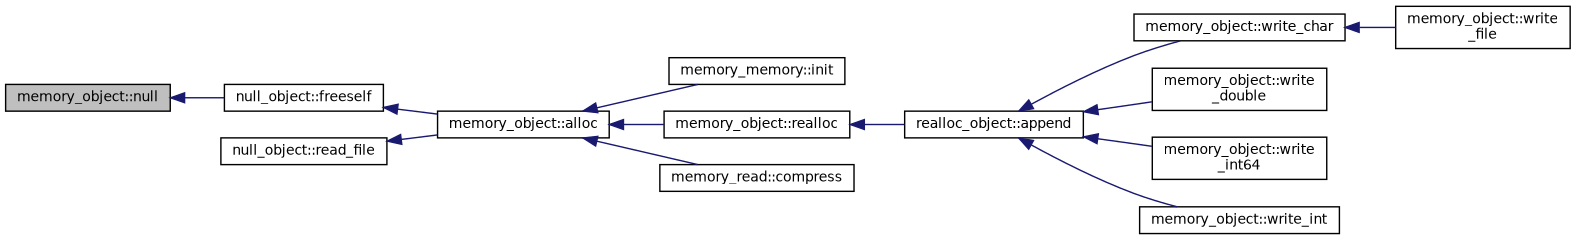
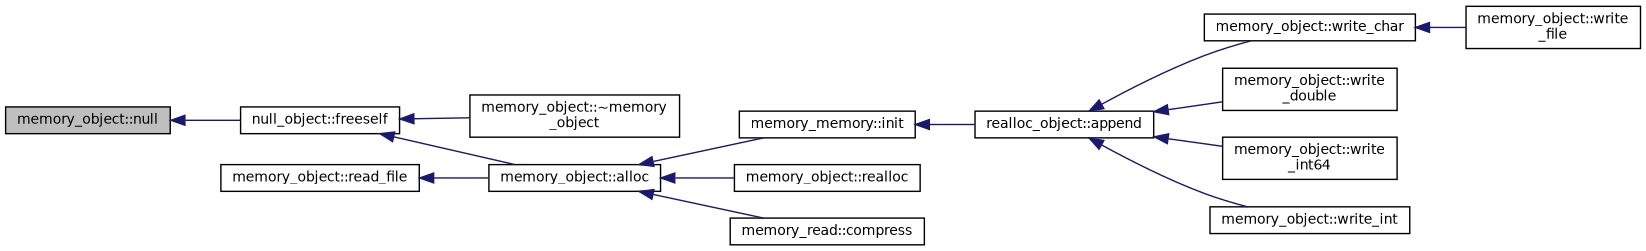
node "memory_object::~memory _object": added
edge "realloc_object::append" -> "memory_object::realloc": now "realloc_object::append" -> "memory_memory::init"
node "null_object::read_file": label "null_object::read_file" -> "memory_object::read_file"
